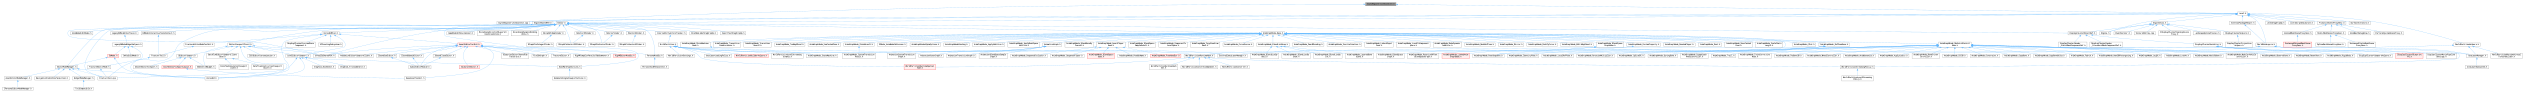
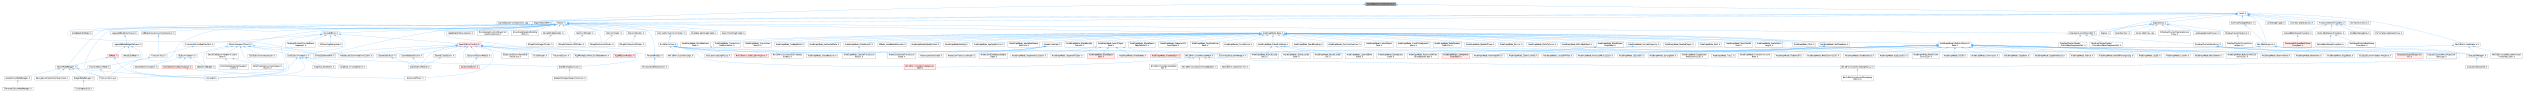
node "BlueprintEditorModule.h": added
node "BaseAssetToolkit.h": label "BaseAssetToolkit.h" -> "RotationOffset.h"
